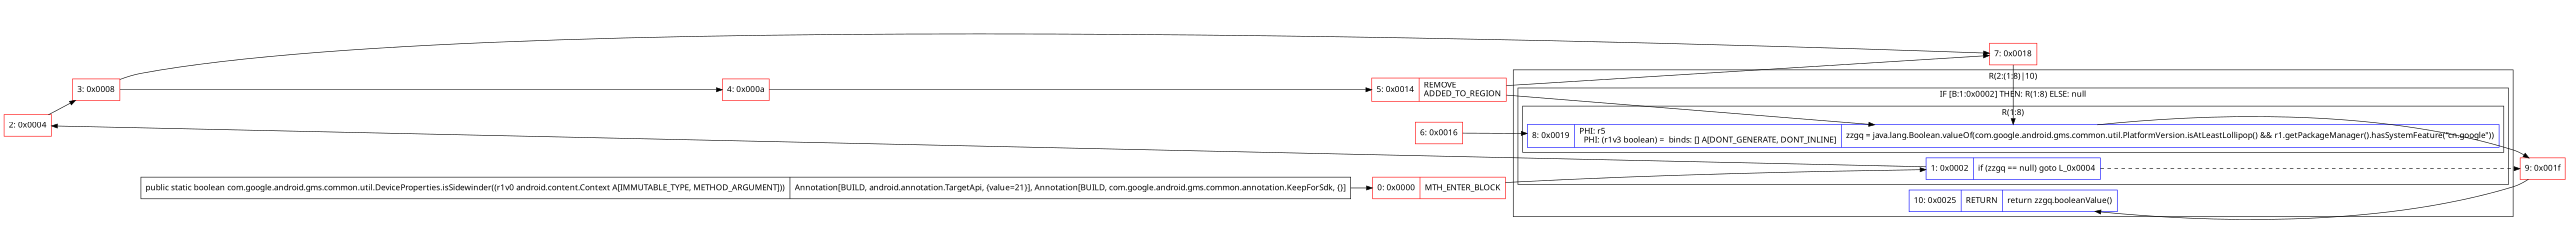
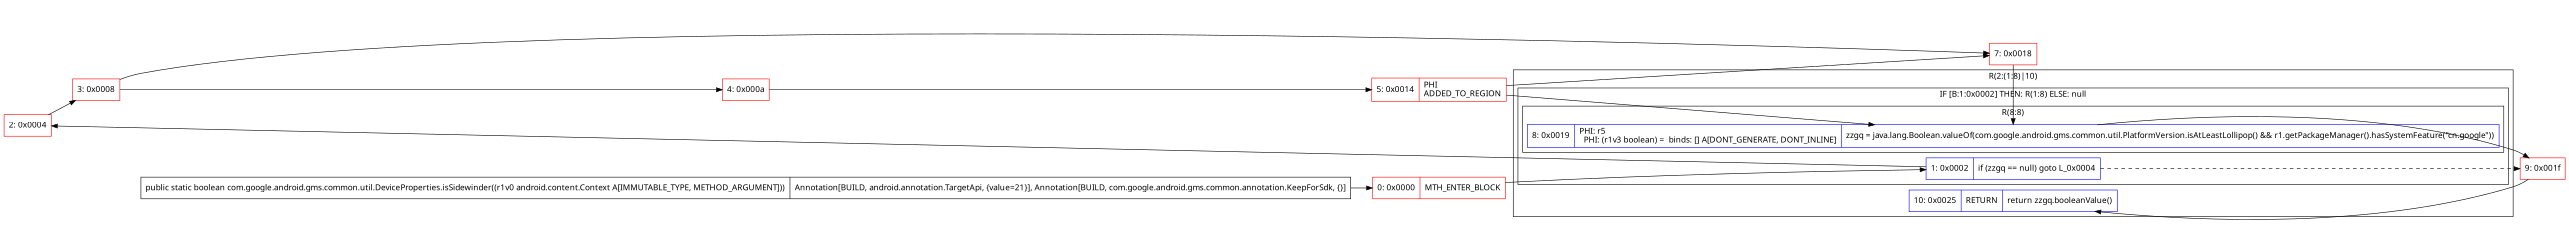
node "5: 0x0014": text "REMOVE" -> "PHI"
cluster "R(1:8)": label "R(1:8)" -> "R(8:8)"
node "6: 0x0016": removed
